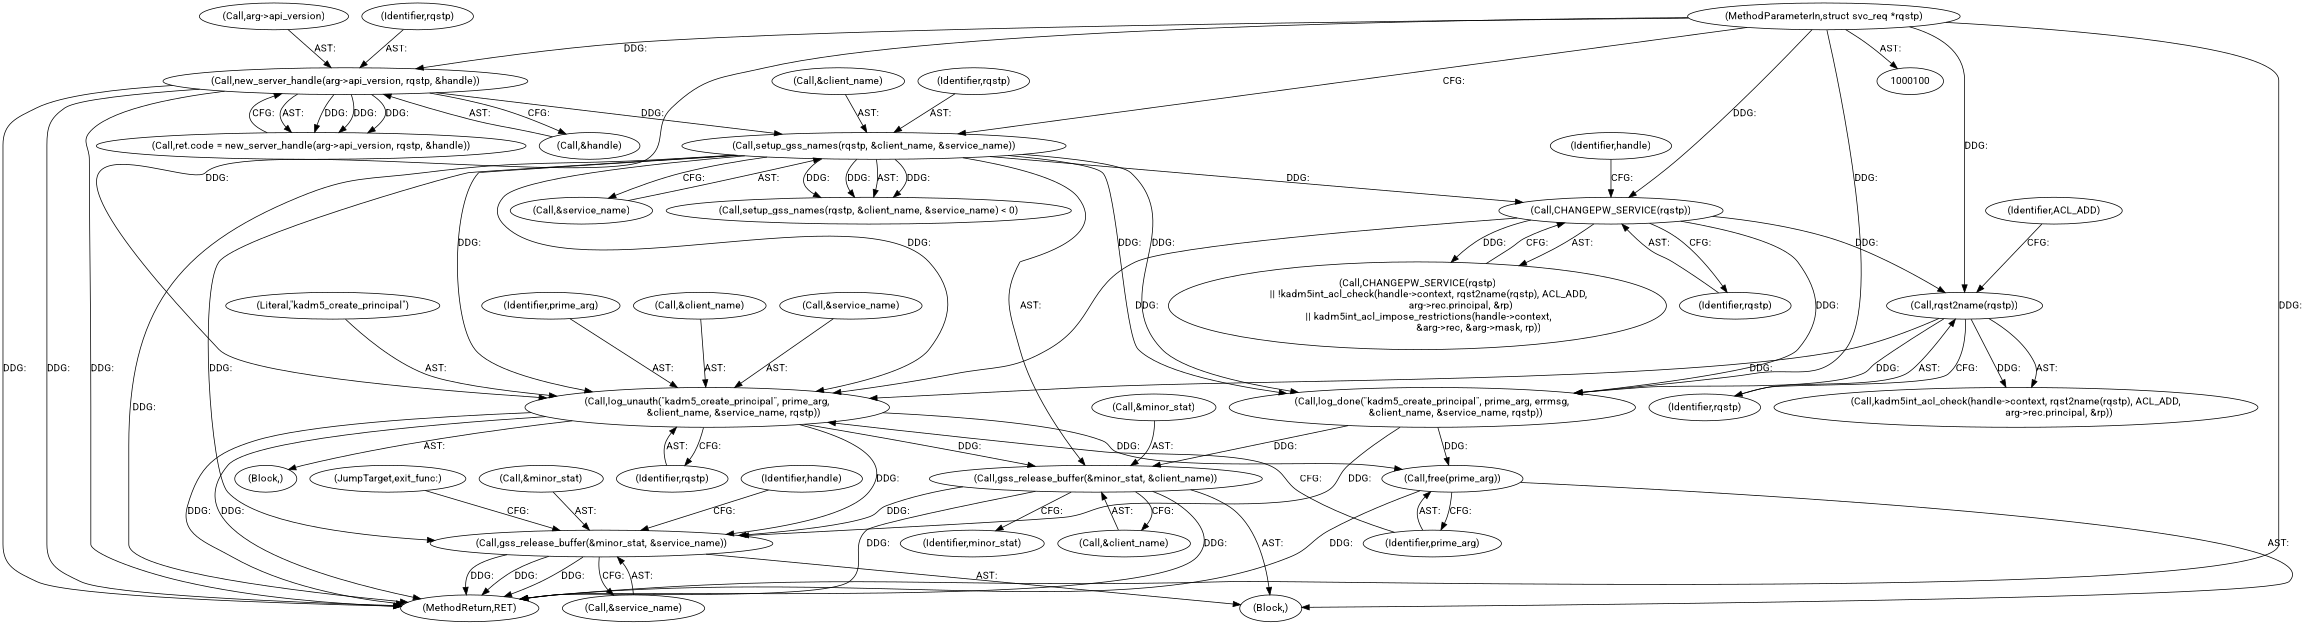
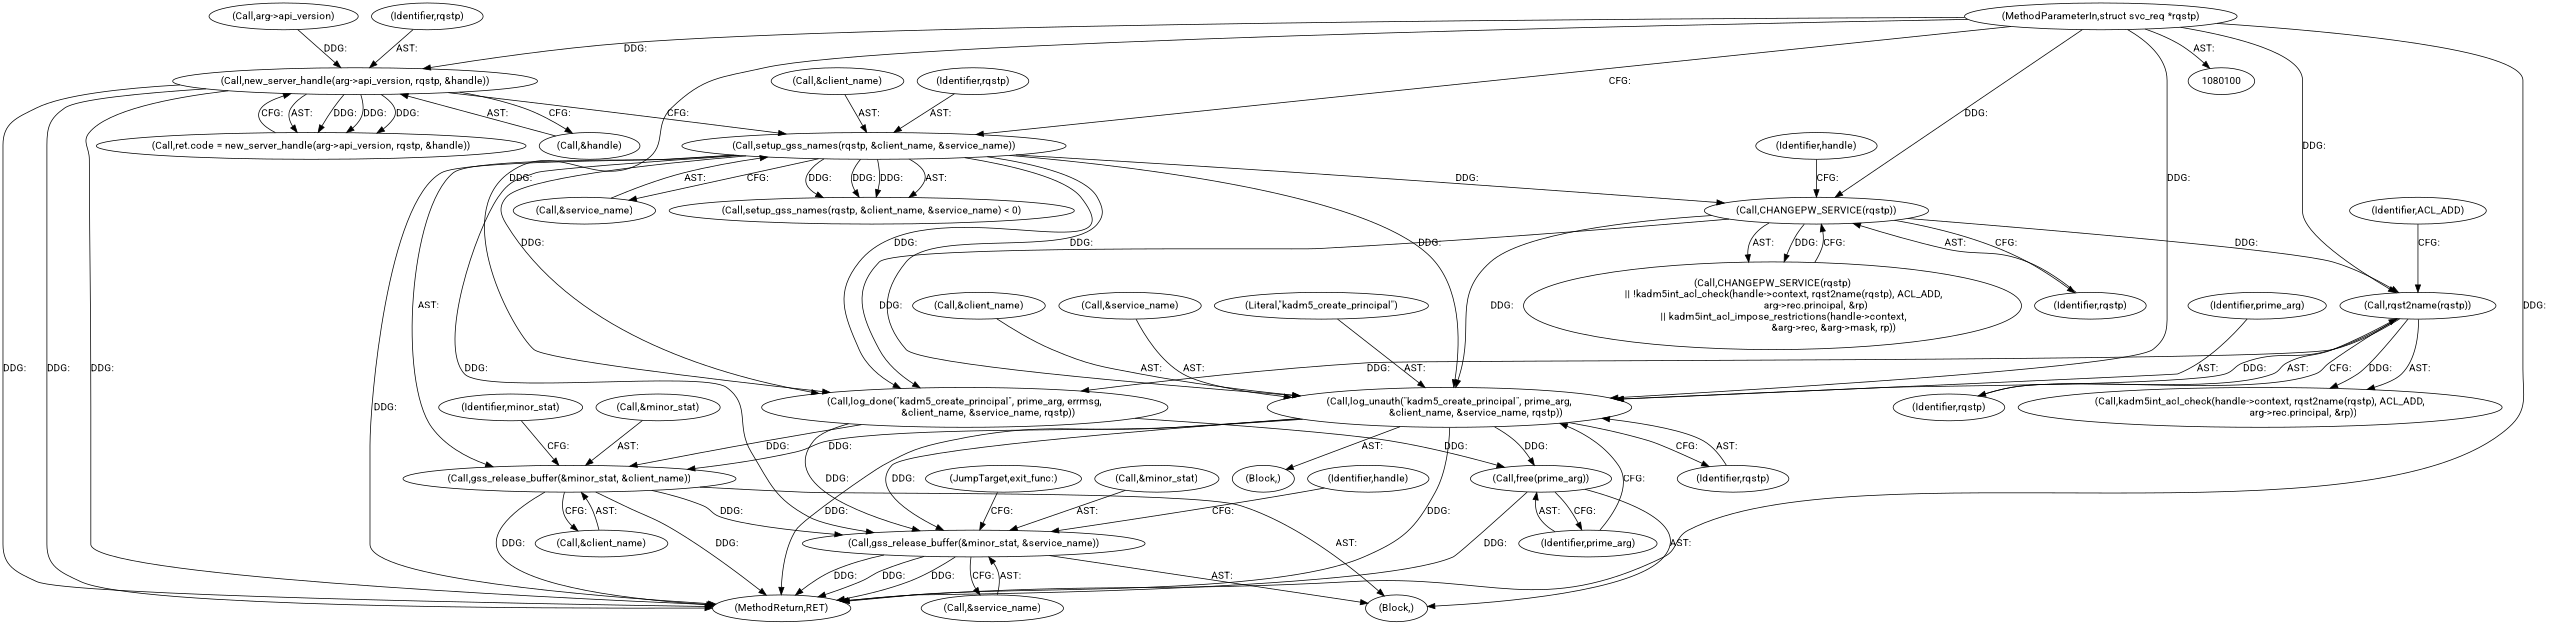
edge "(Call,arg->api_version)" -> "(Call,new_server_handle(arg->api_version, rqstp, &handle))": label "AST: " -> "DDG: "
node "1000100": label "1000100" -> "1080100"
edge "(Call,new_server_handle(arg->api_version, rqstp, &handle))" -> "(Call,setup_gss_names(rqstp, &client_name, &service_name))": label "DDG: " -> "CFG: "
edge "(Call,gss_release_buffer(&minor_stat, &client_name))" -> "(Identifier,minor_stat)": reversed
